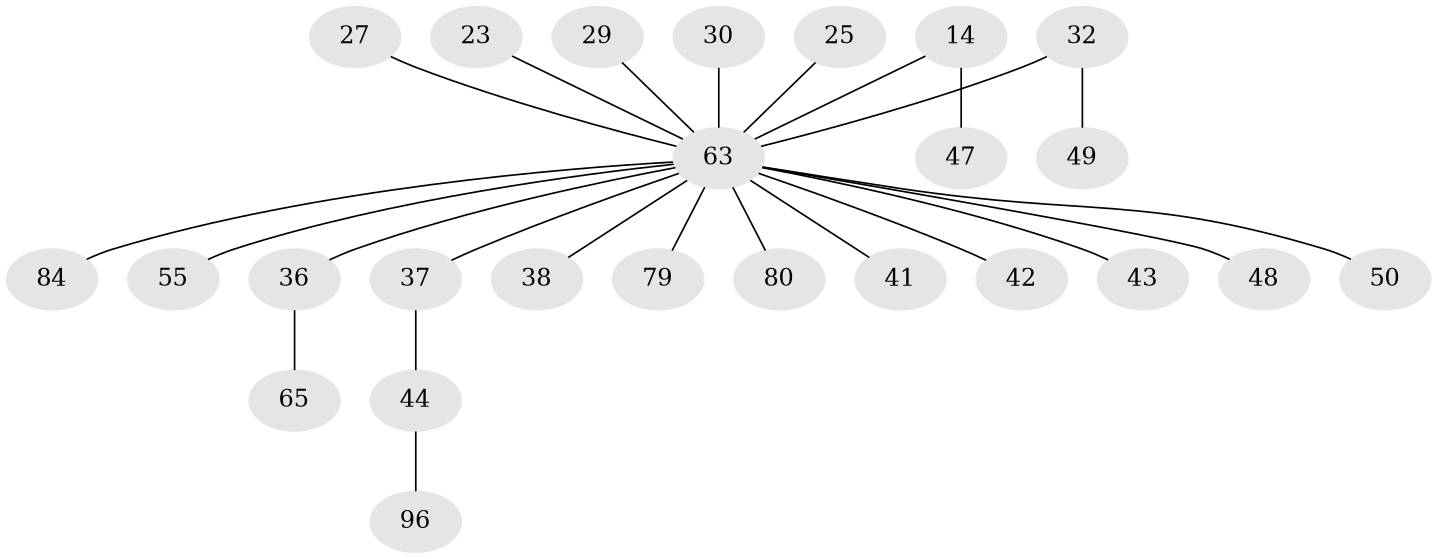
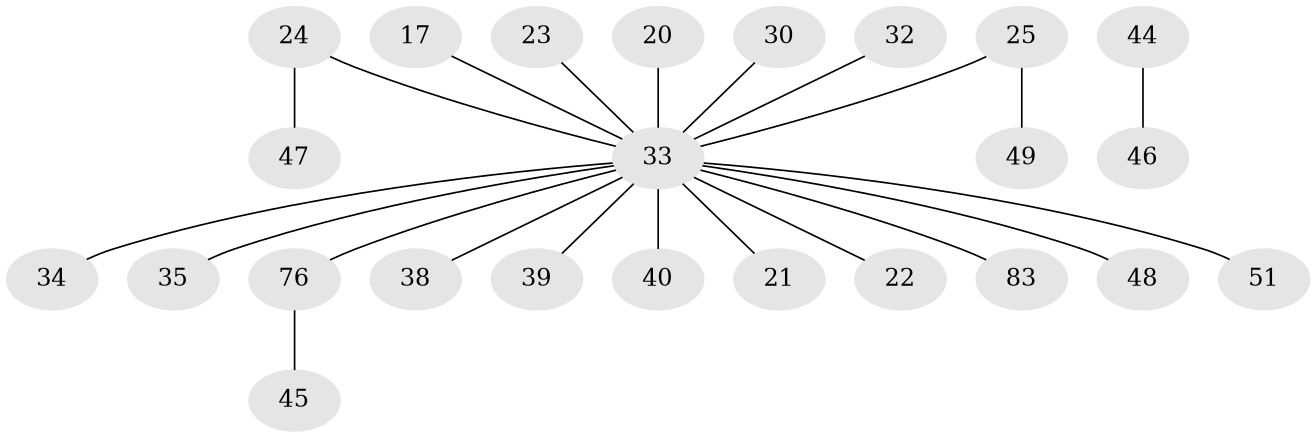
node "27": label "27" -> "17"
node "29": label "29" -> "20"
node "14": label "14" -> "24"
edge "32" -- "49": now "25" -- "49"
node "63": label "63" -> "33"
node "84": label "84" -> "34"
node "55": label "55" -> "35"
node "36": label "36" -> "76"
node "37": removed
node "79": label "79" -> "39"
node "80": label "80" -> "40"
node "41": label "41" -> "21"
node "42": label "42" -> "22"
node "43": label "43" -> "83"
node "50": label "50" -> "51"
node "65": label "65" -> "45"
node "96": label "96" -> "46"
